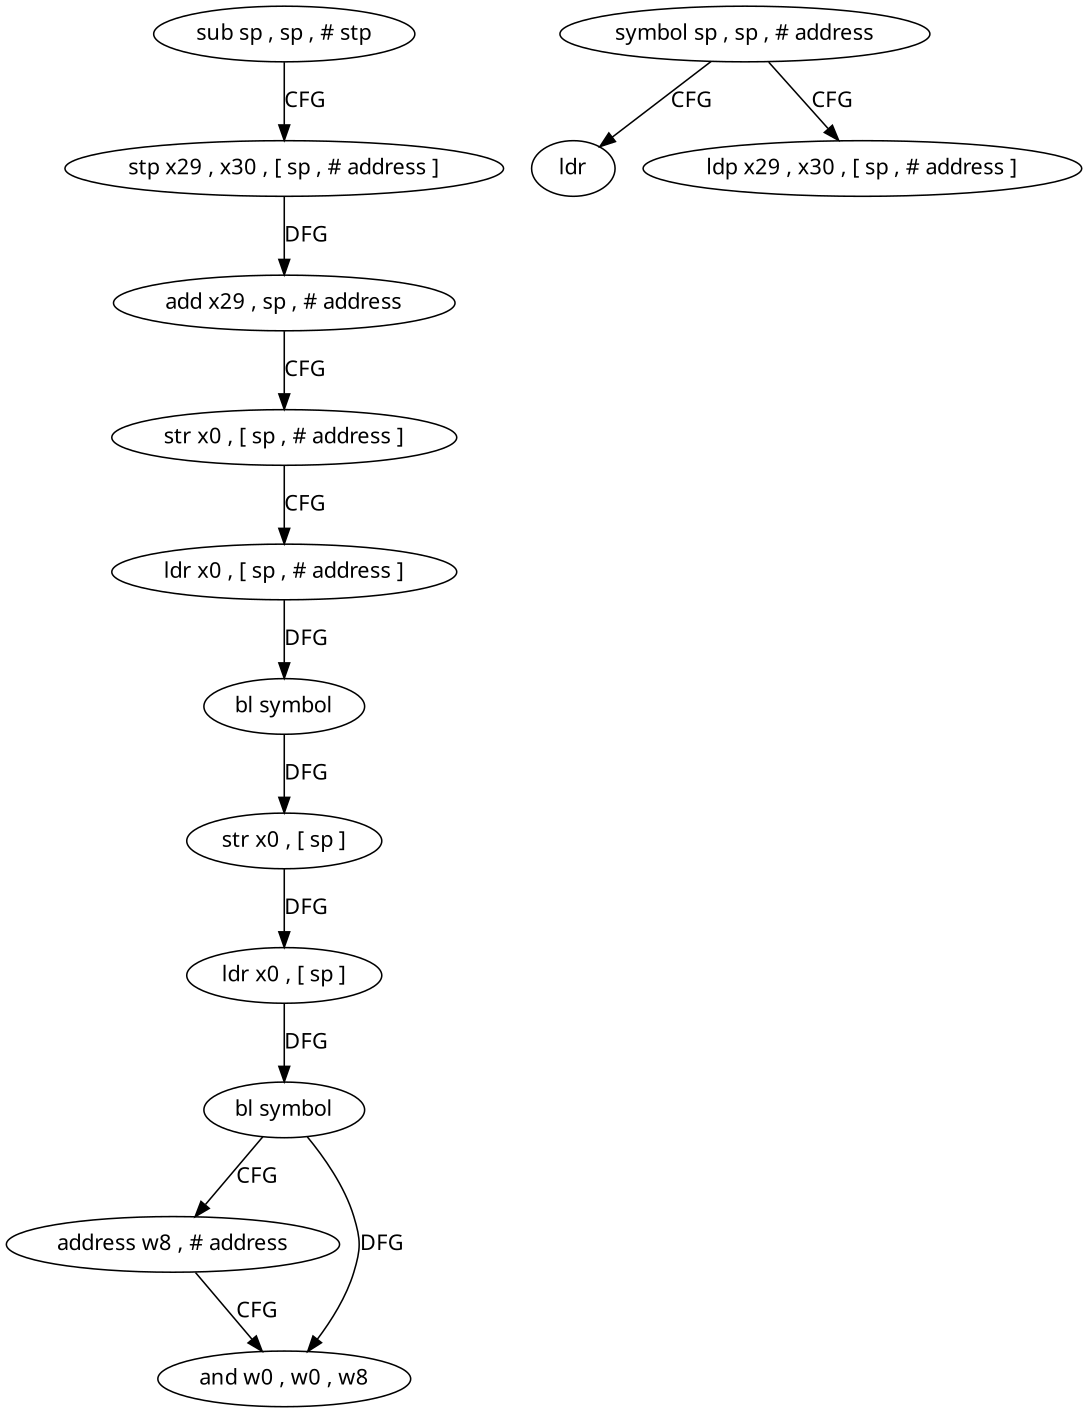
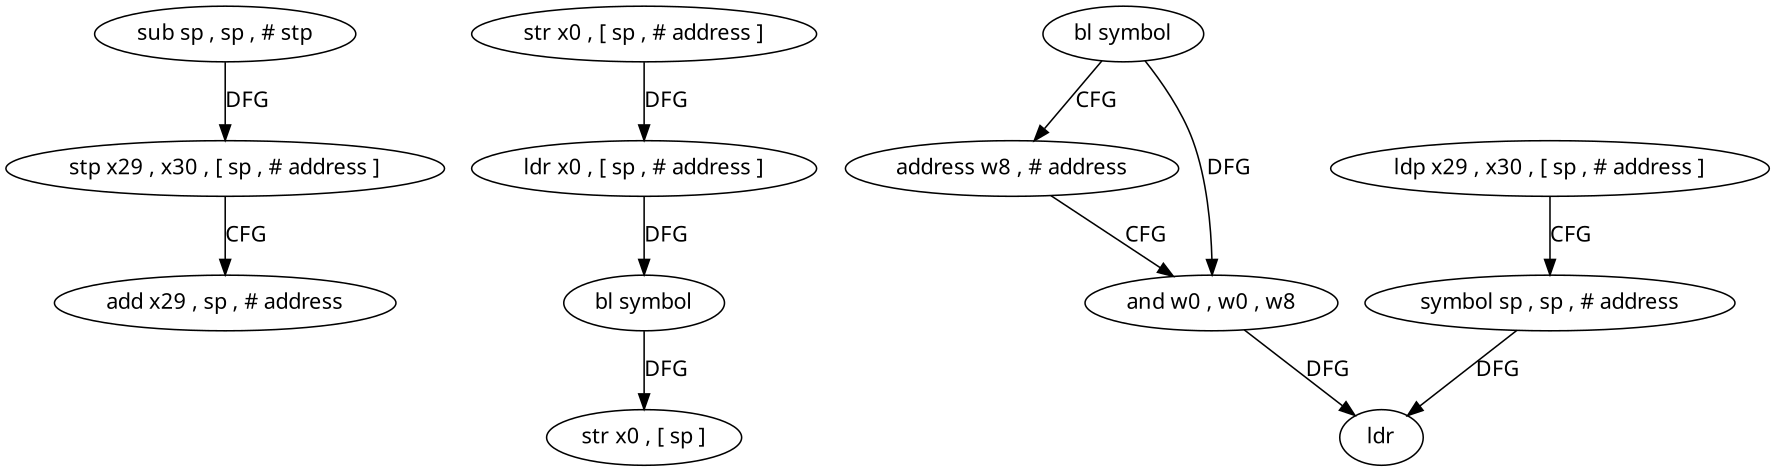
edge "symbol sp , sp , # address" -> "ldp x29 , x30 , [ sp , # address ]": reversed
edge "sub sp , sp , # stp" -> "stp x29 , x30 , [ sp , # address ]": label "CFG" -> "DFG"
edge "symbol sp , sp , # address" -> "ldr": label "CFG" -> "DFG"
edge "stp x29 , x30 , [ sp , # address ]" -> "add x29 , sp , # address": label "DFG" -> "CFG"
edge "add x29 , sp , # address" -> "str x0 , [ sp , # address ]": removed, label "CFG"
edge "and w0 , w0 , w8" -> "ldr": added, label "DFG"
edge "str x0 , [ sp , # address ]" -> "ldr x0 , [ sp , # address ]": label "CFG" -> "DFG"
node "ldr x0 , [ sp ]": removed
